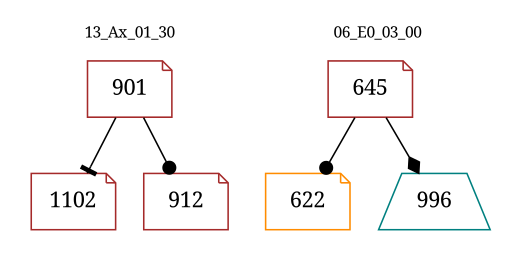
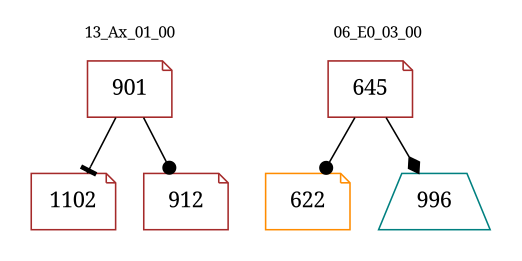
cluster "13_Ax_01_30": label "13_Ax_01_30" -> "13_Ax_01_00"
